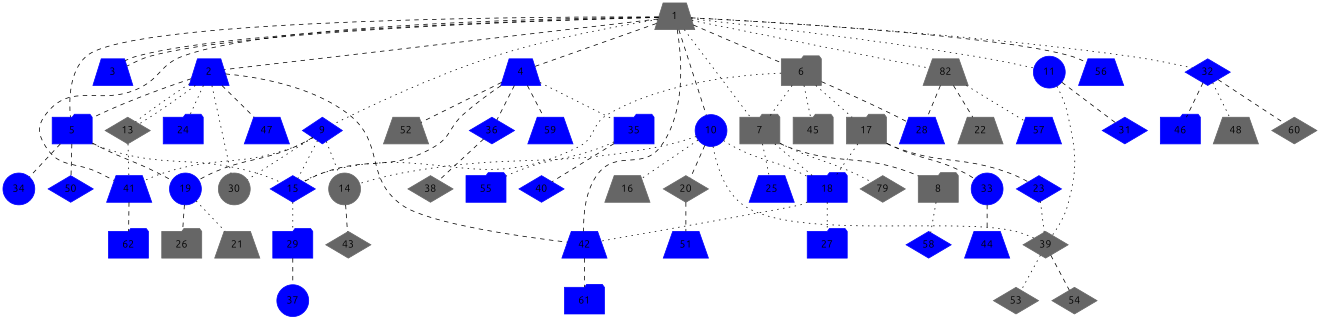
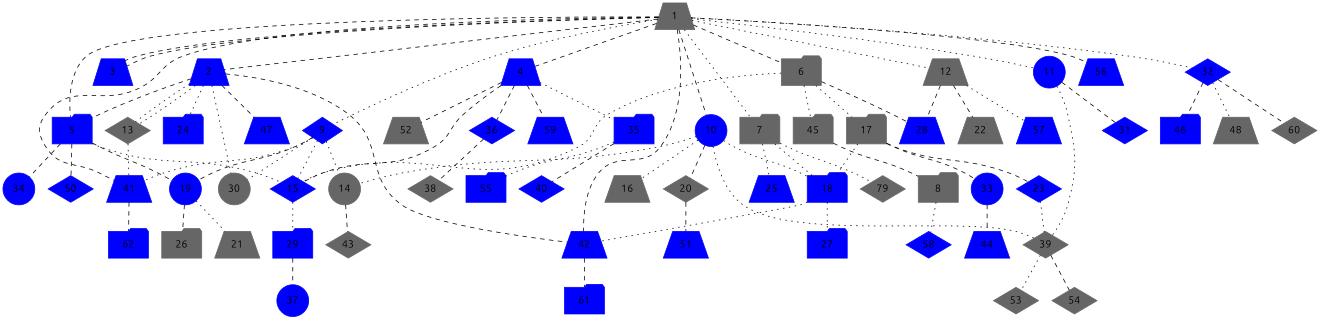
node "82": label "82" -> "12"
edge "6" -- "7": removed
edge "7" -- "8": now "45" -- "8"
